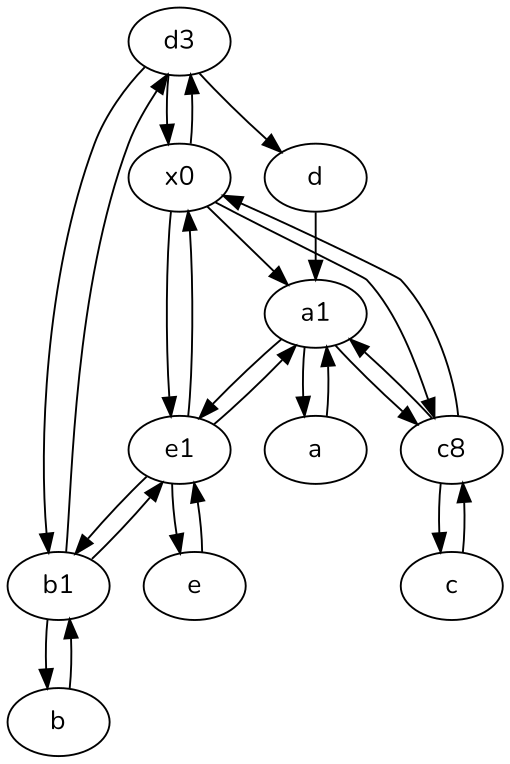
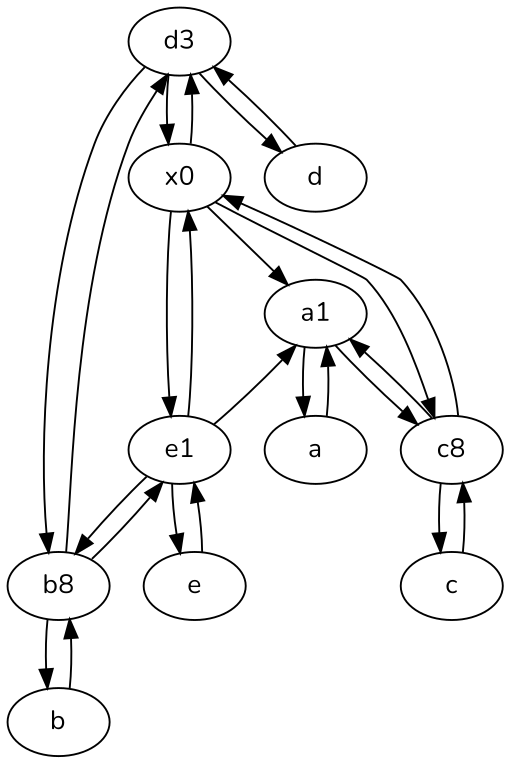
edge "d" -> "a1": now "d" -> "d3"
edge "a1" -> "e1": removed
node "b1": label "b1" -> "b8"
